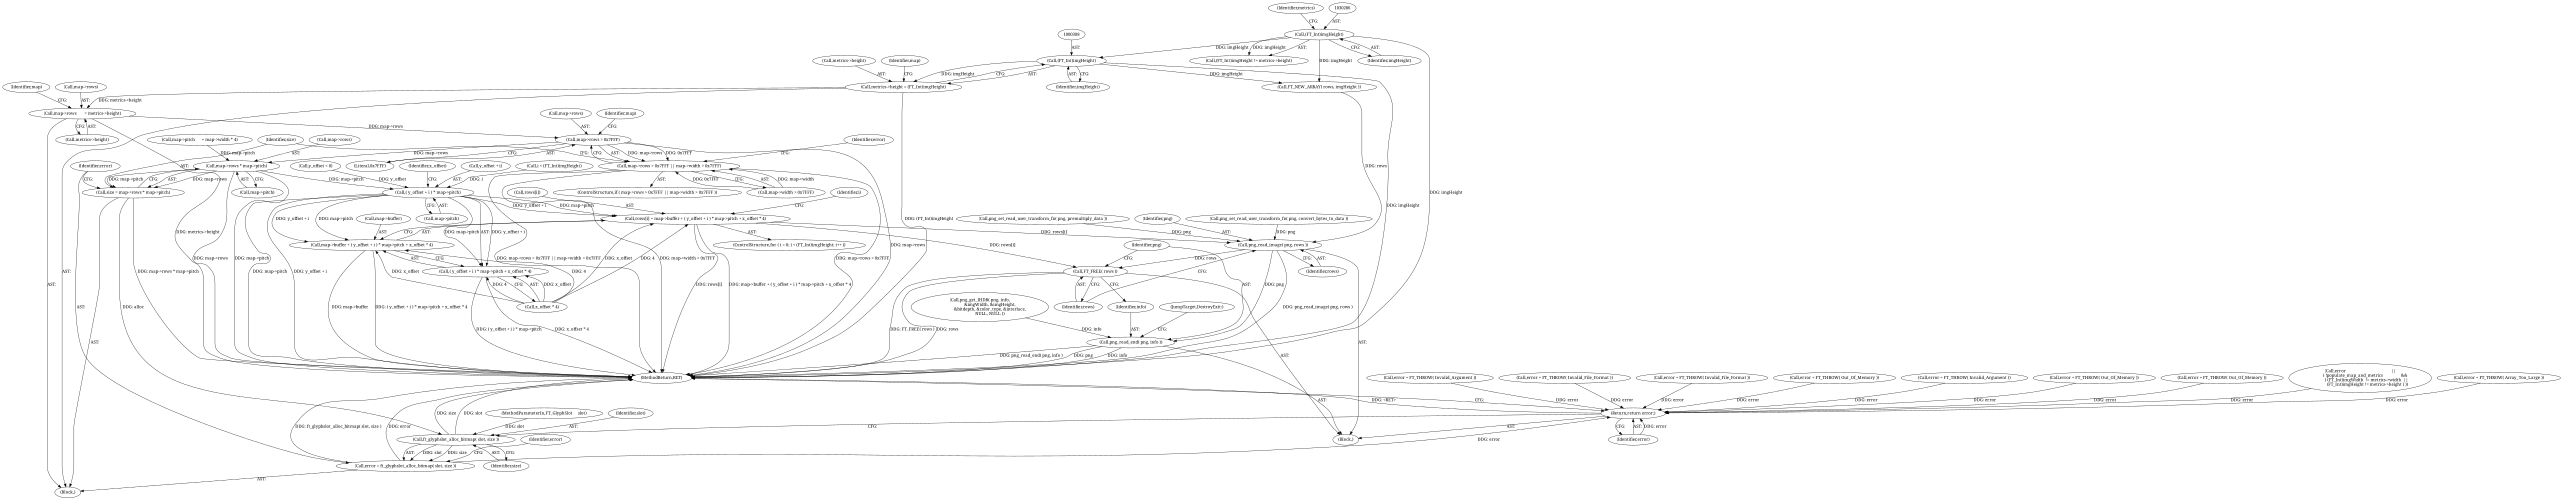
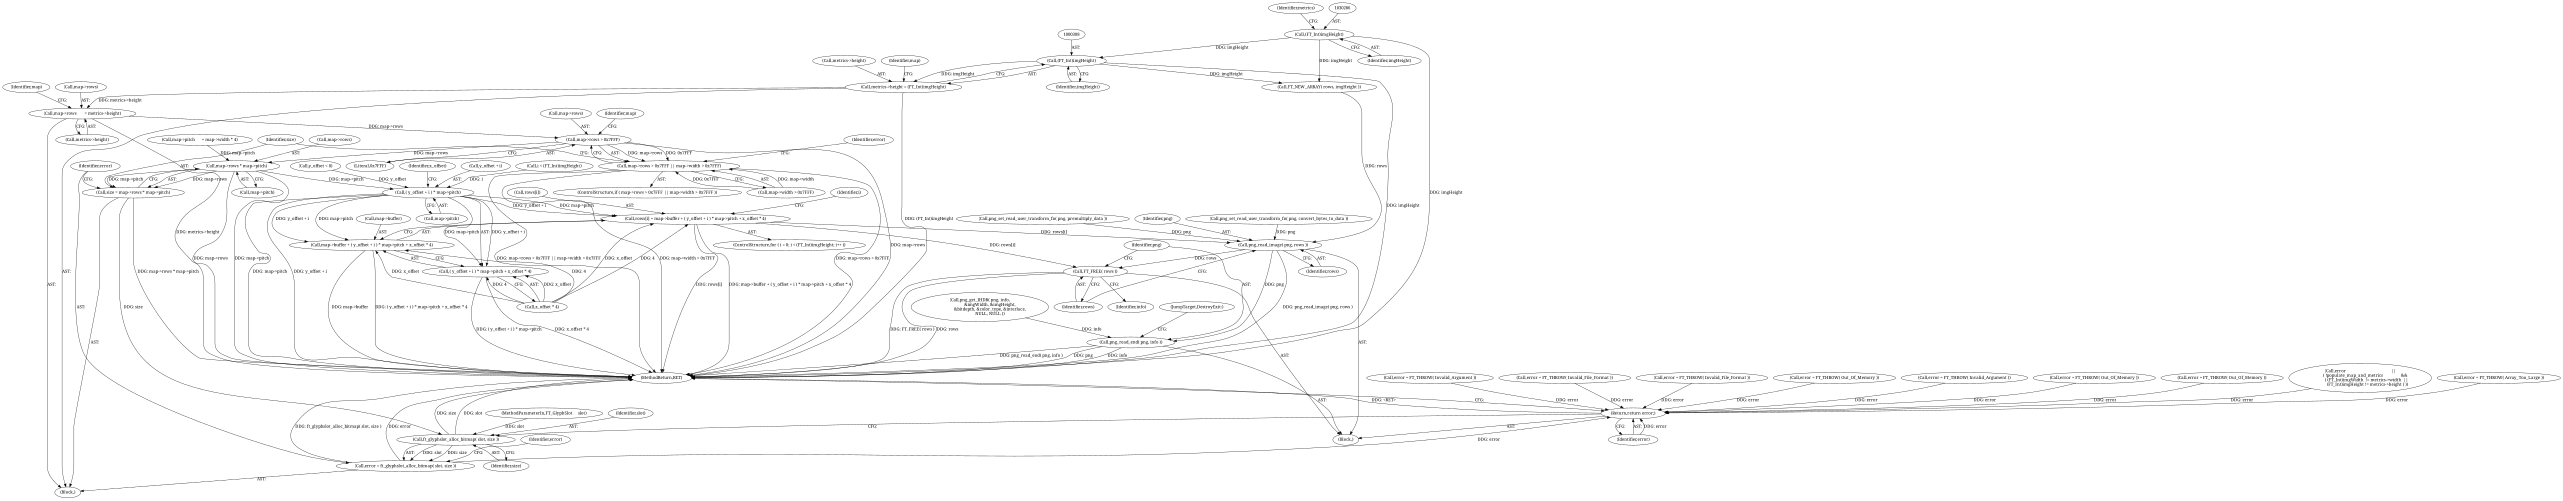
node "(Call,(FT_Int)imgHeight != metrics->height)": removed
edge "(Call,size = map->rows * map->pitch)" -> "(Call,ft_glyphslot_alloc_bitmap( slot, size ))": label "DDG: alloc" -> "DDG: size"
edge "(Identifier,info)" -> "(Call,png_read_end( png, info ))": removed, label "AST:"
